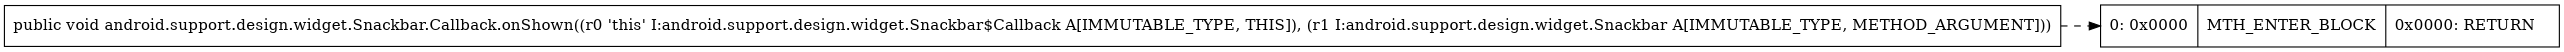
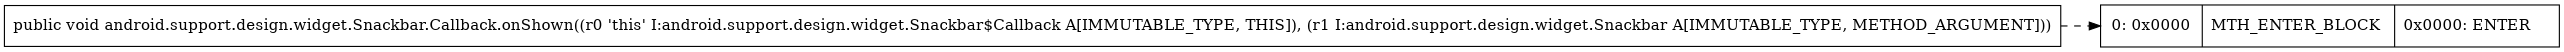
node "0: 0x0000": text "0x0000: RETURN" -> "0x0000: ENTER"
